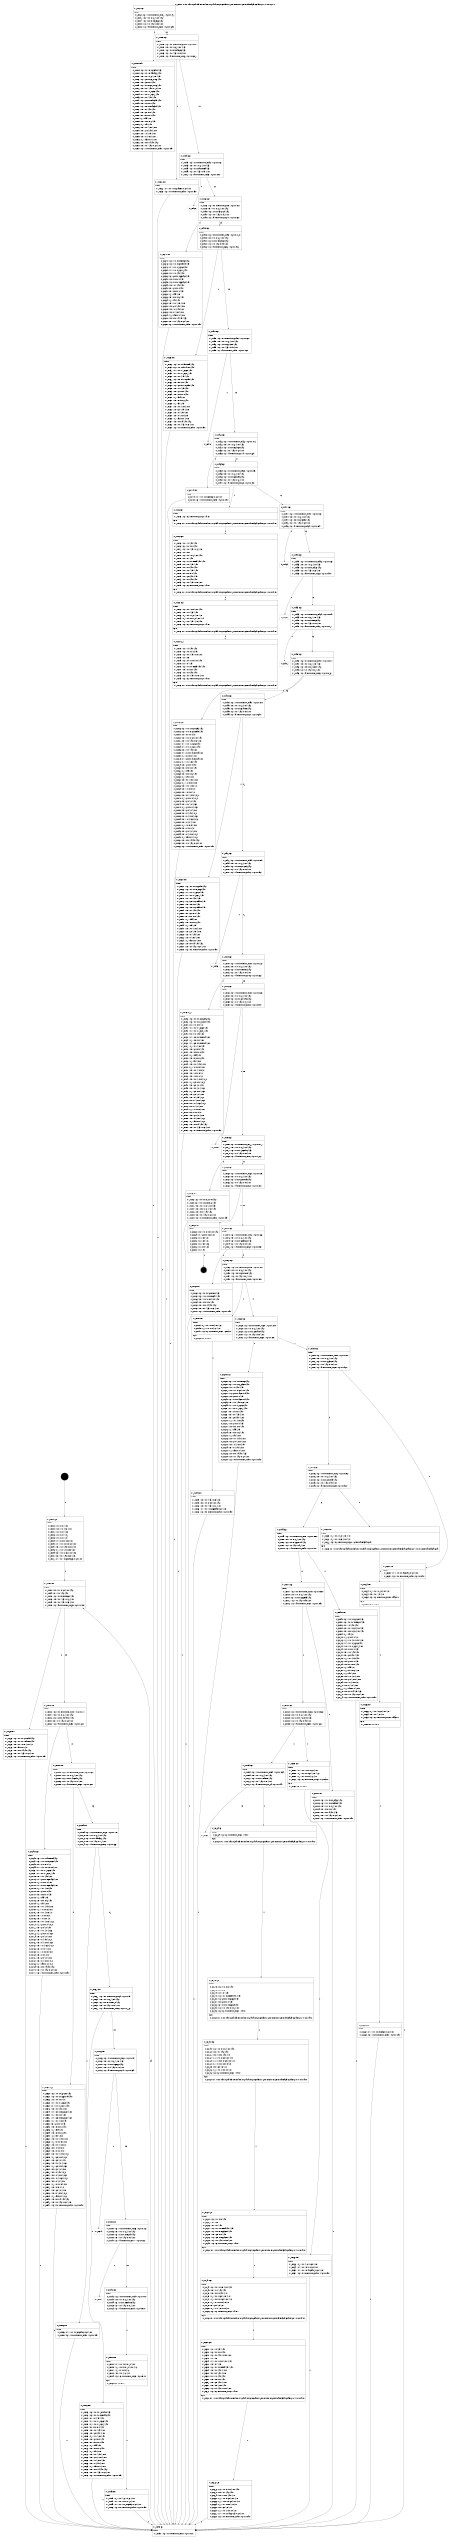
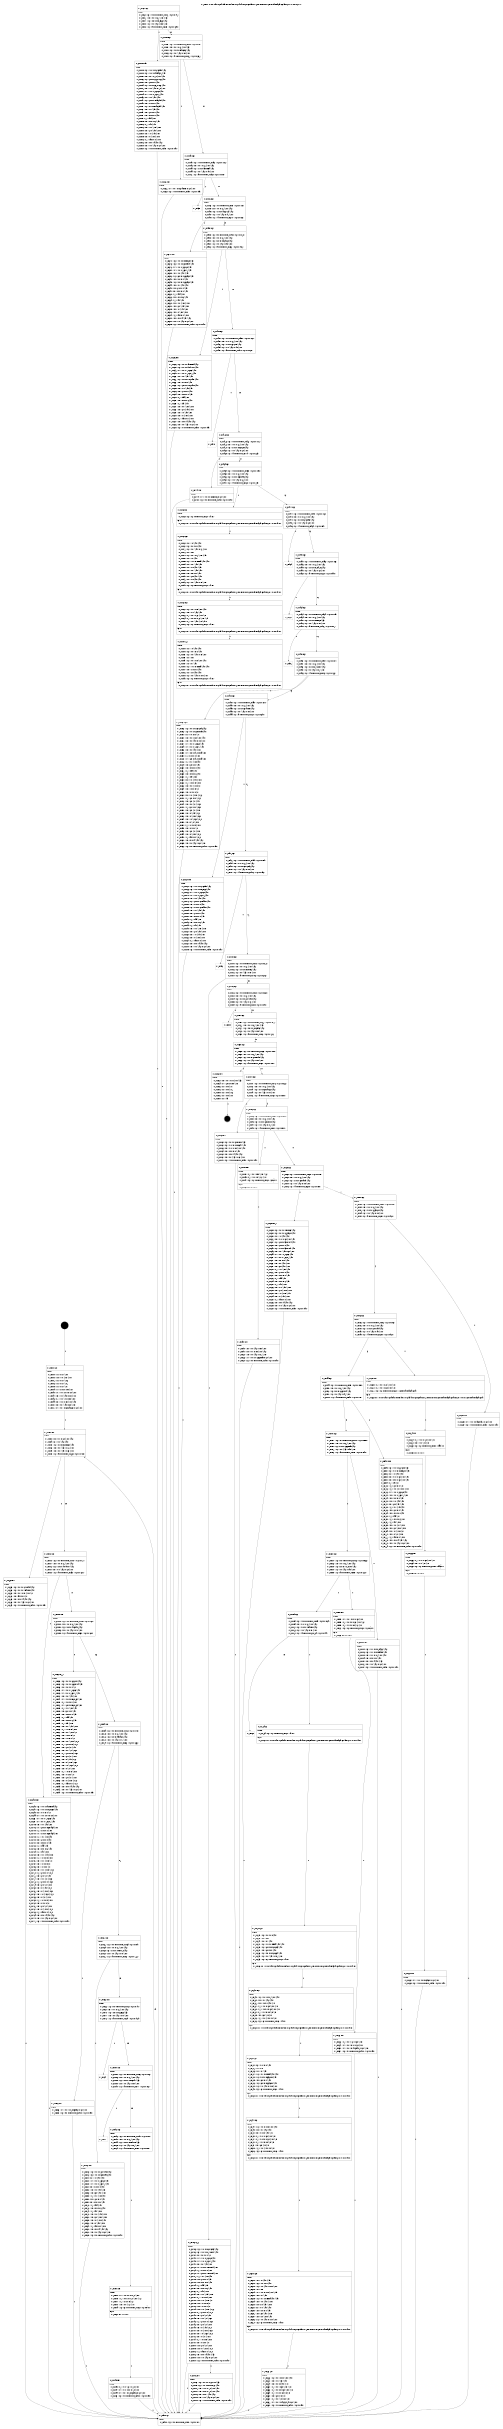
edge "0x401f3f [25]" -> "0x4020fa [27]": now "0x402785 [144]" -> "0x4020fa [27]"
edge "0x40235c [144]" -> "0x4029bd [5]": removed, label "2"
